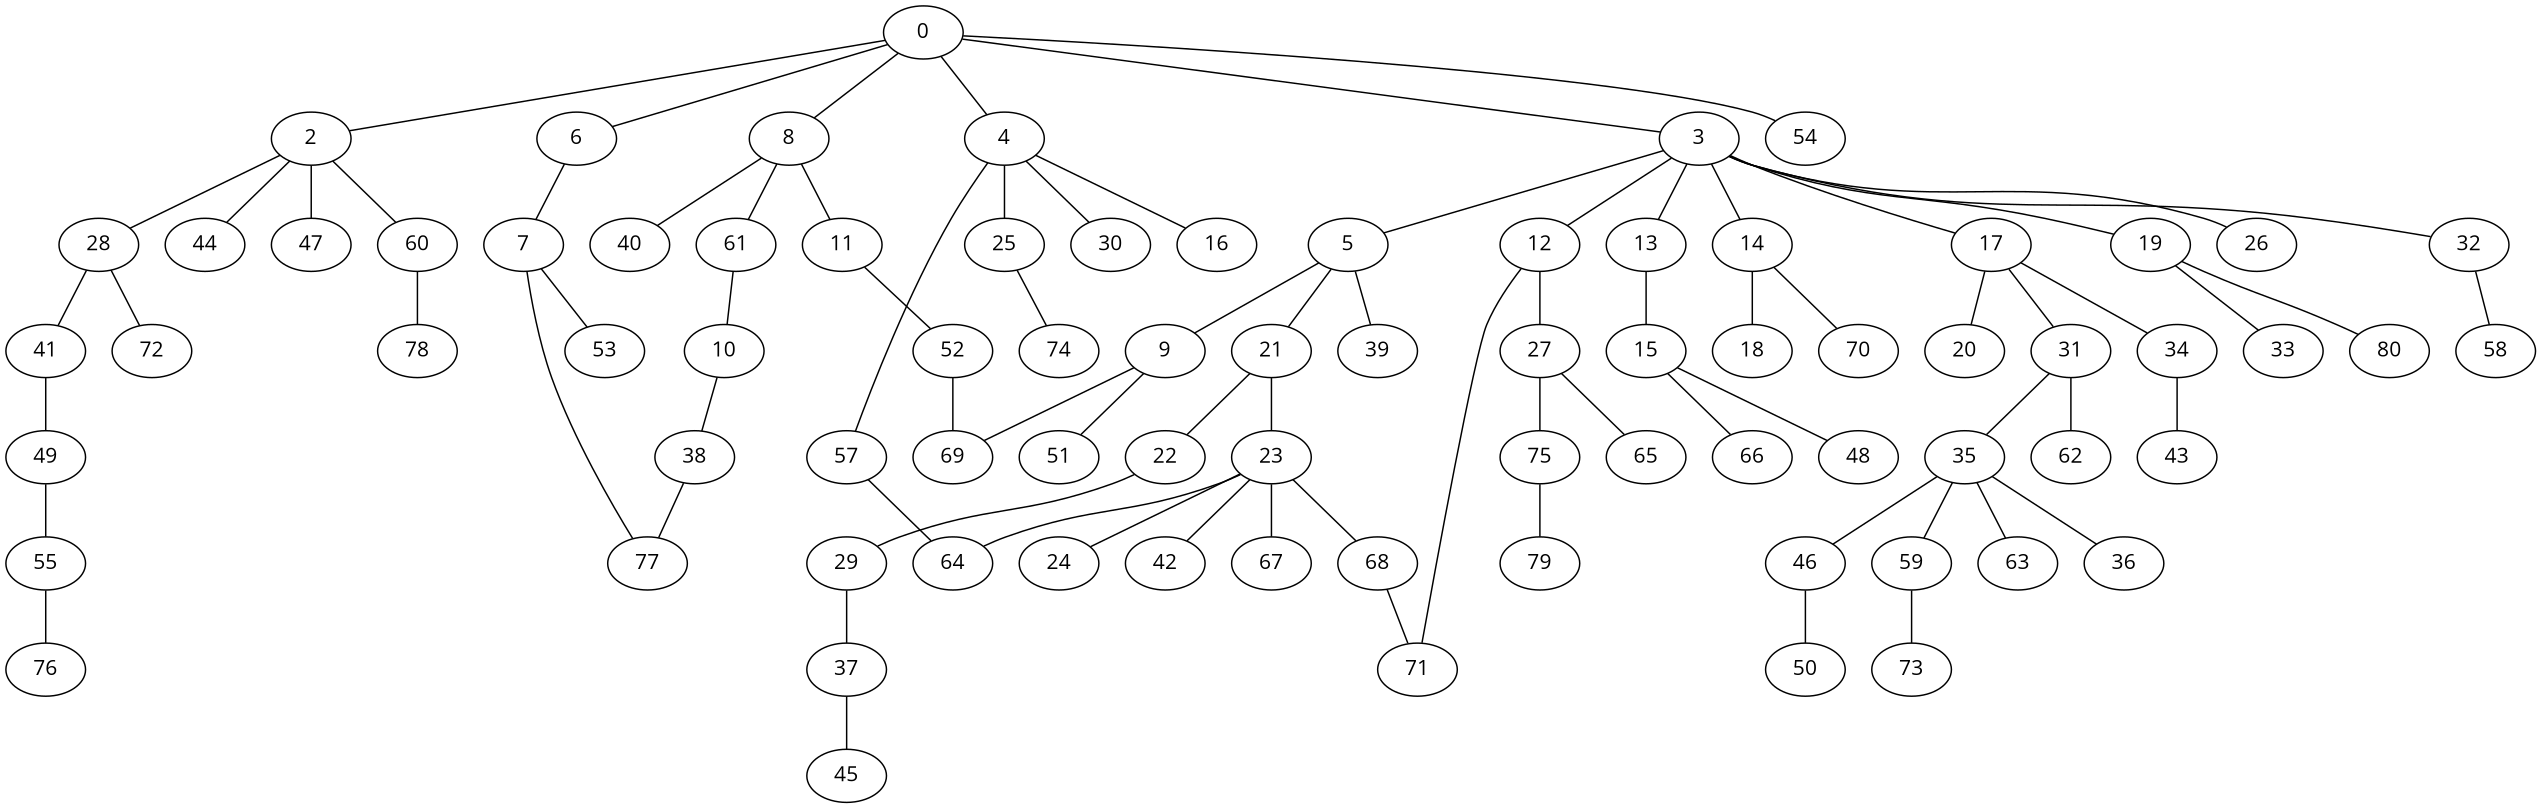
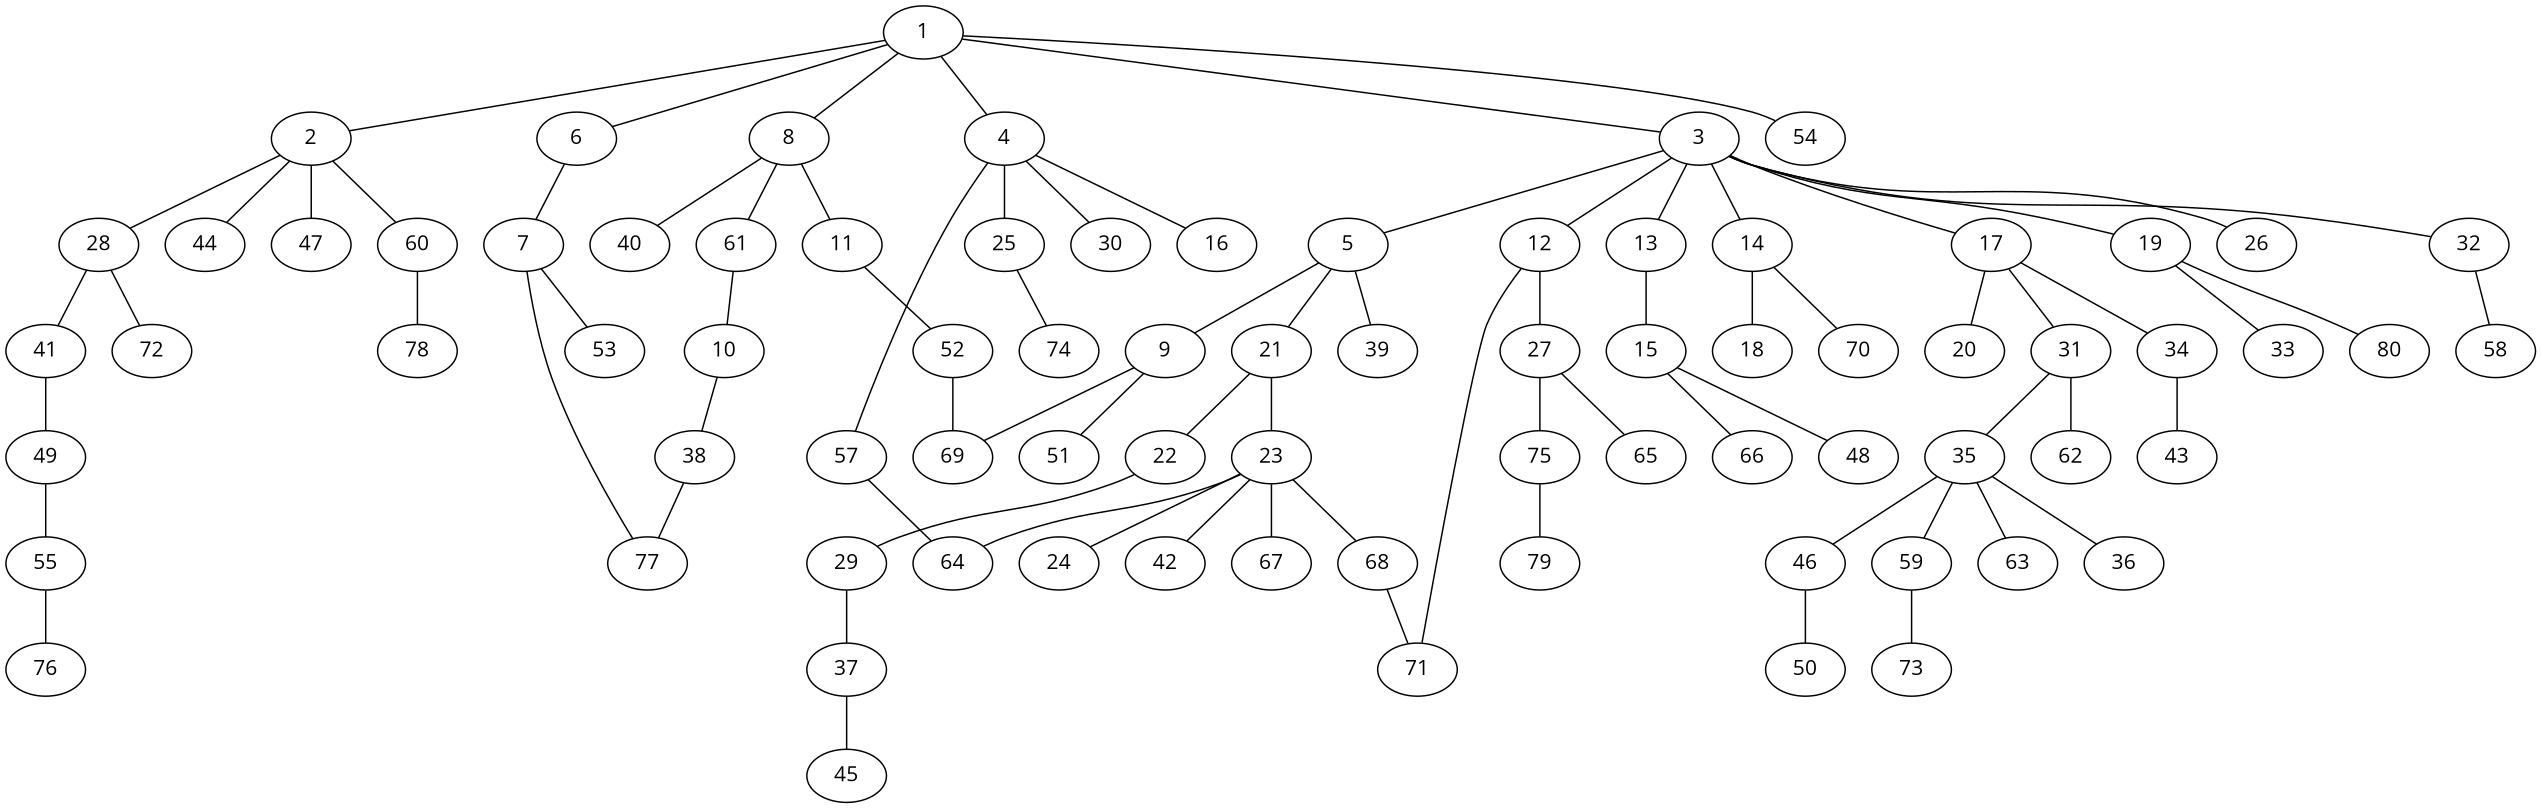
node "0": label "0" -> "1"
